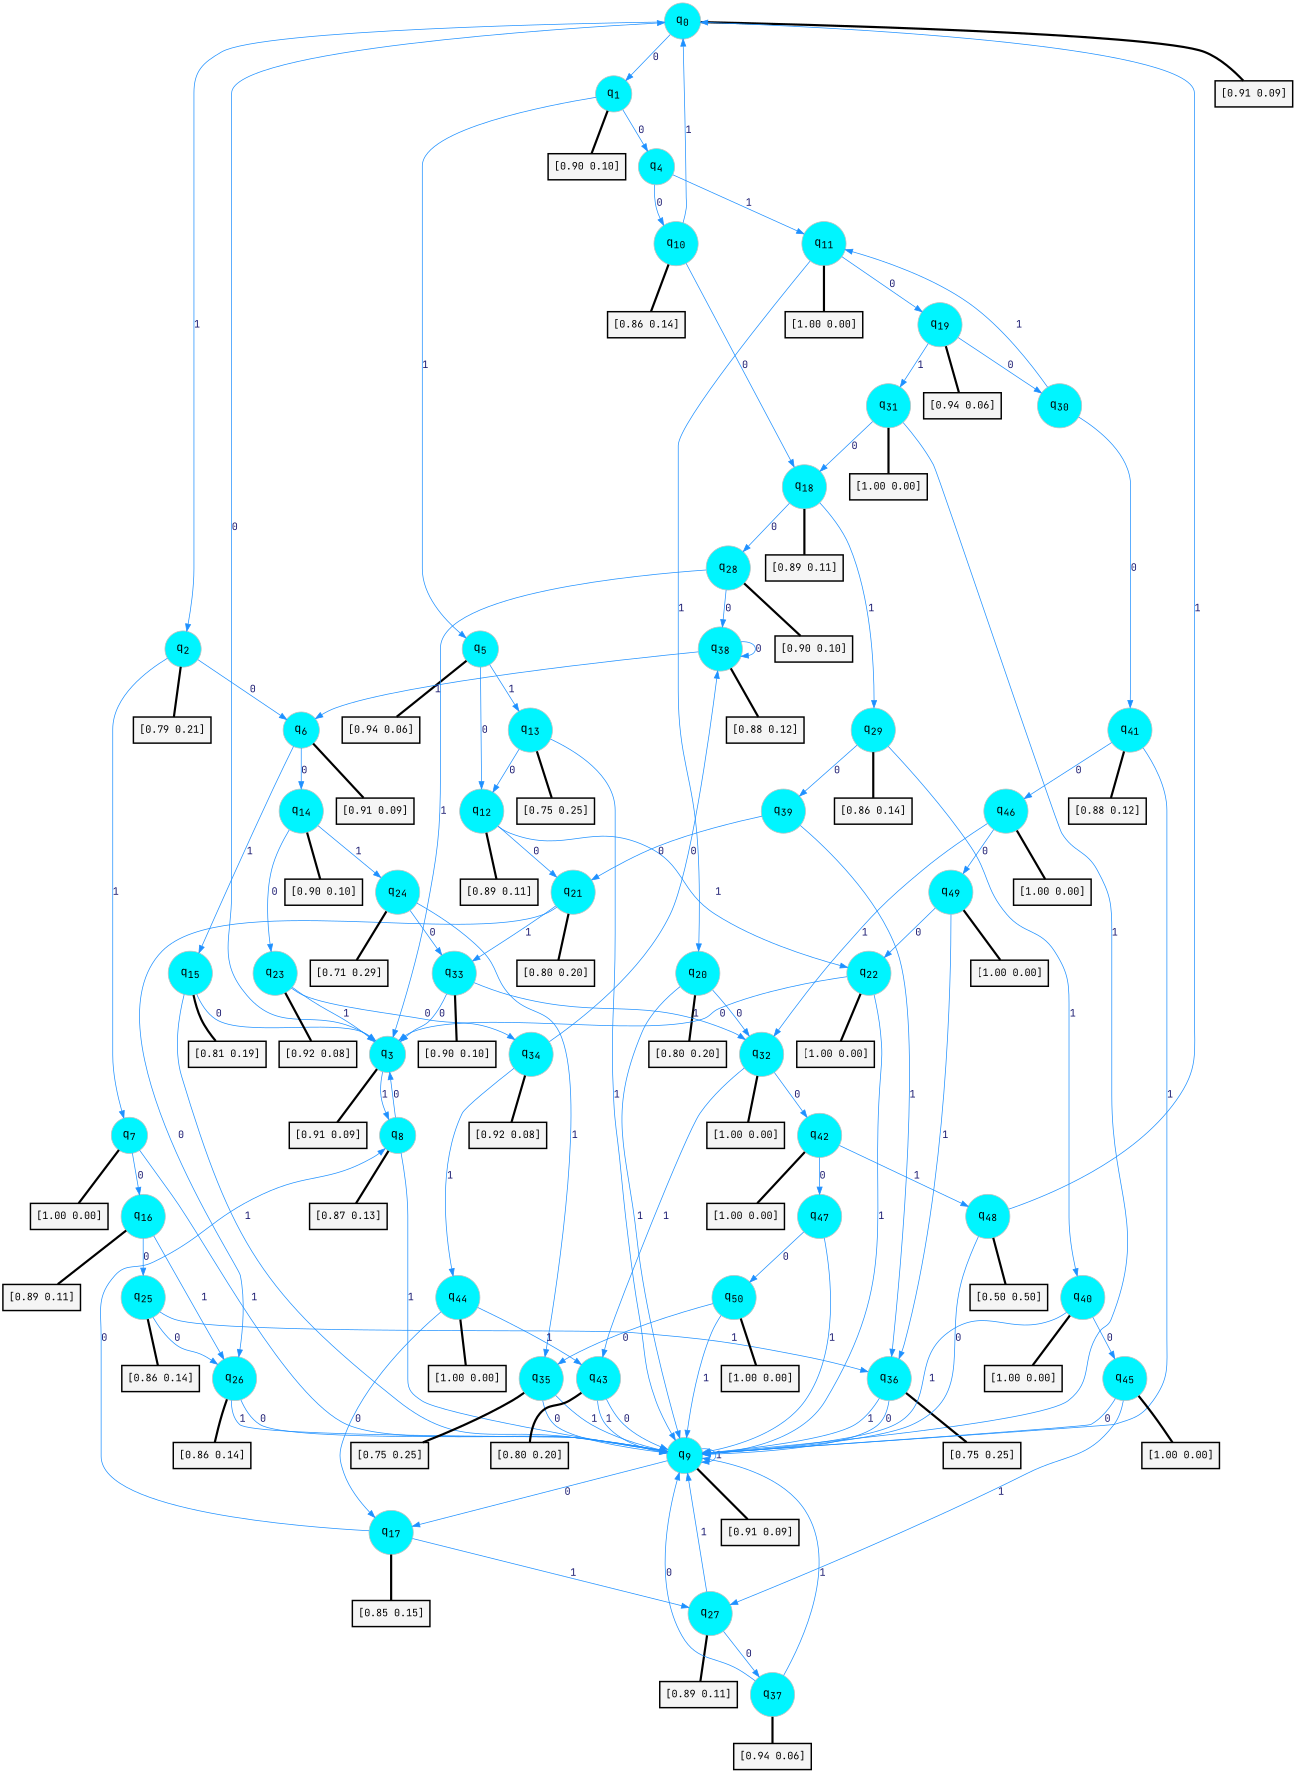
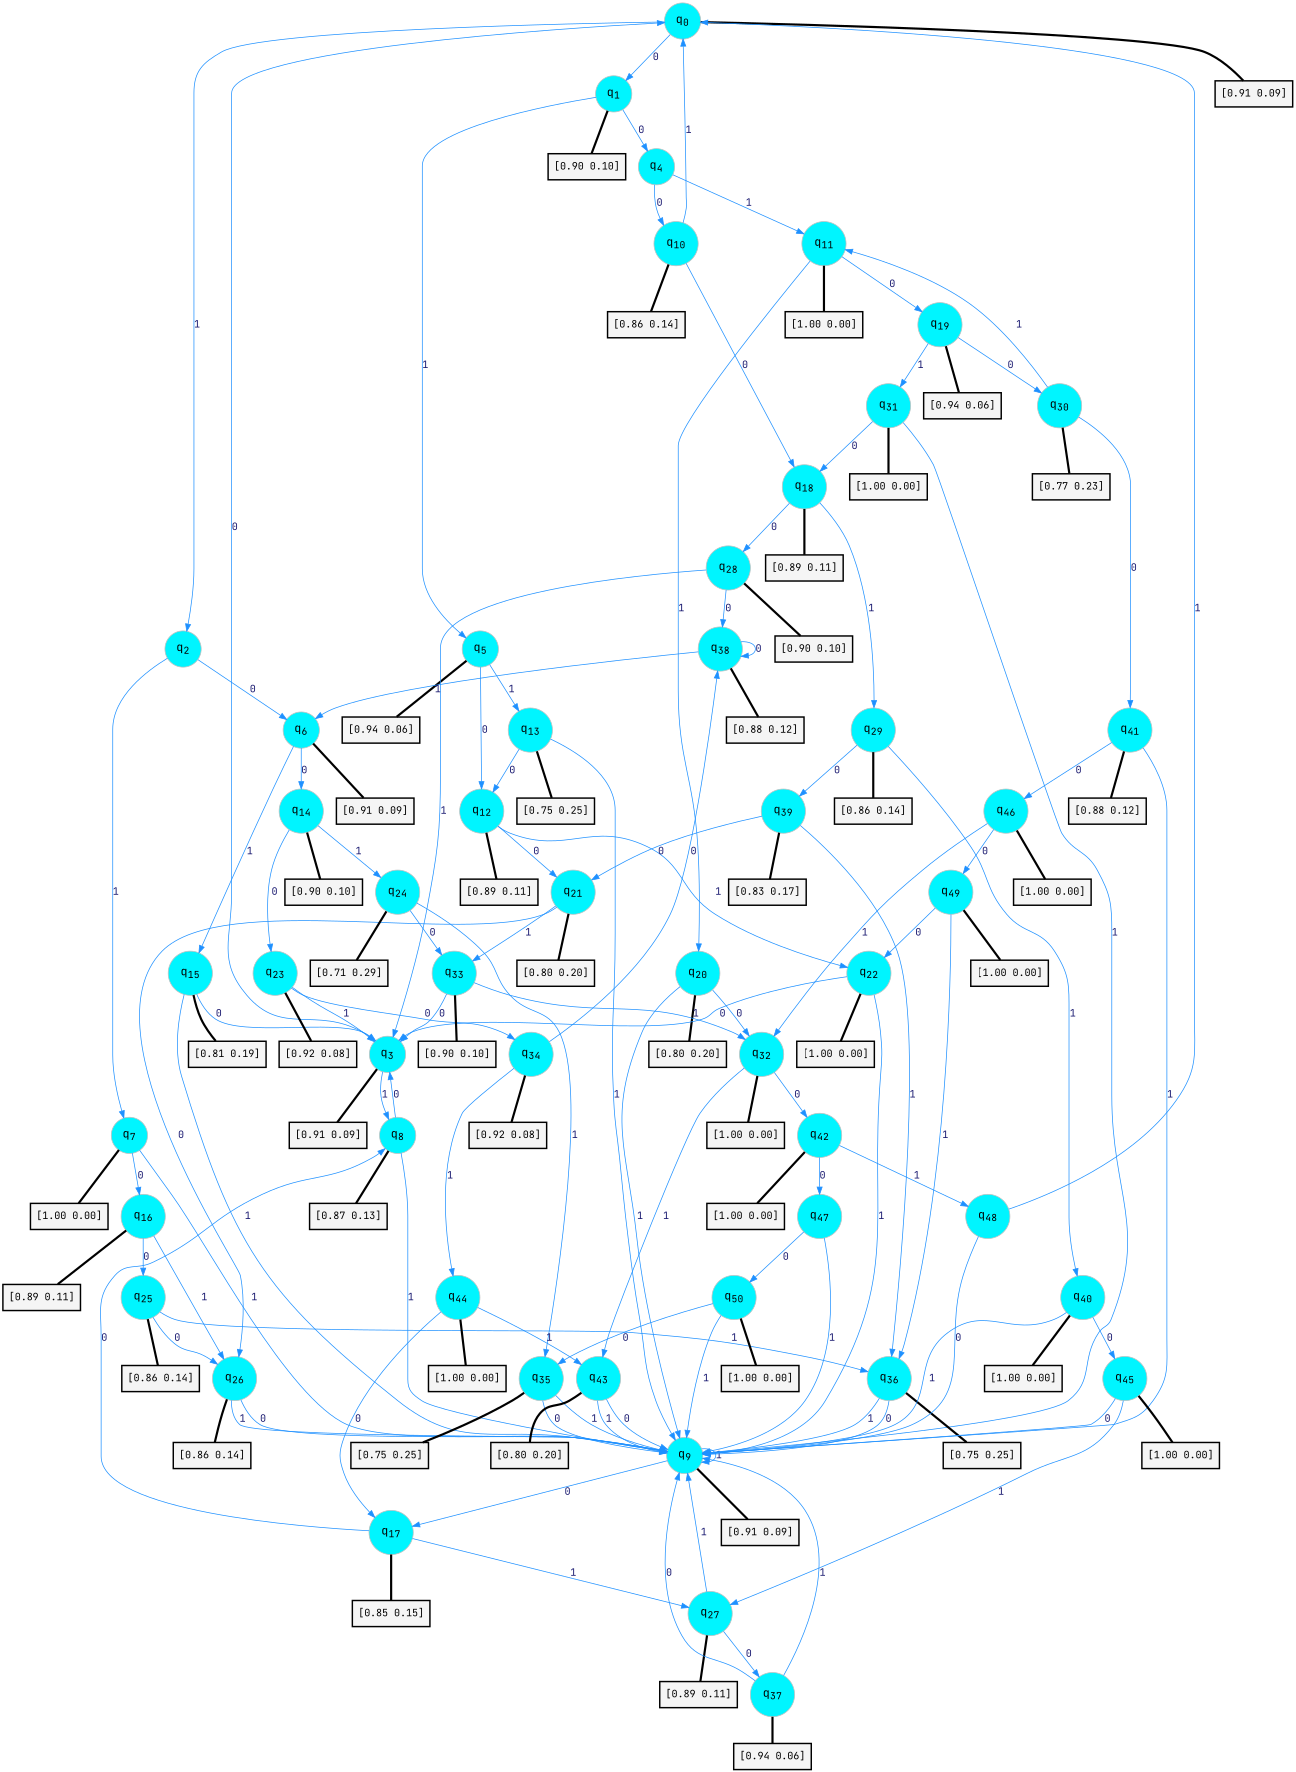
node "[0.77 0.23]": added
node "[0.79 0.21]": removed
node "[0.83 0.17]": added
node "[0.50 0.50]": removed
